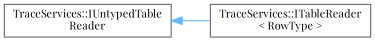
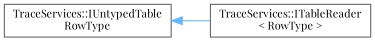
node "TraceServices::IUntypedTable Reader": label "TraceServices::IUntypedTable Reader" -> "TraceServices::IUntypedTable RowType"
